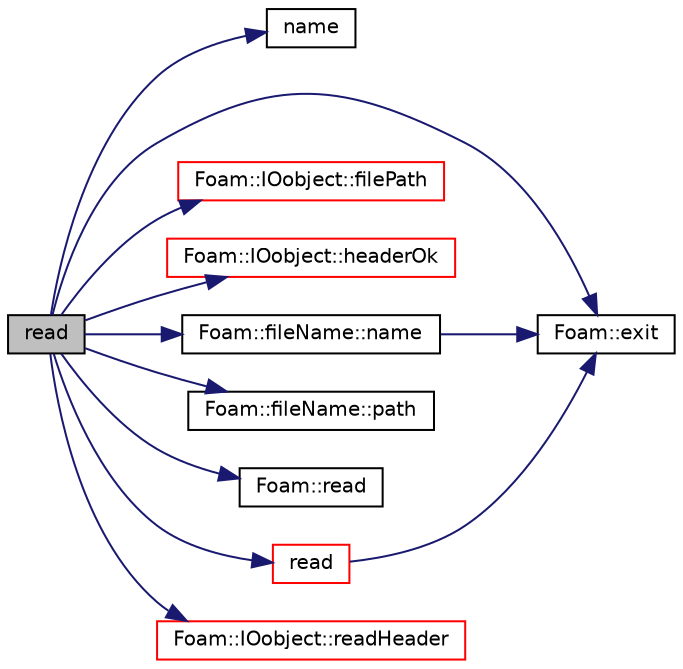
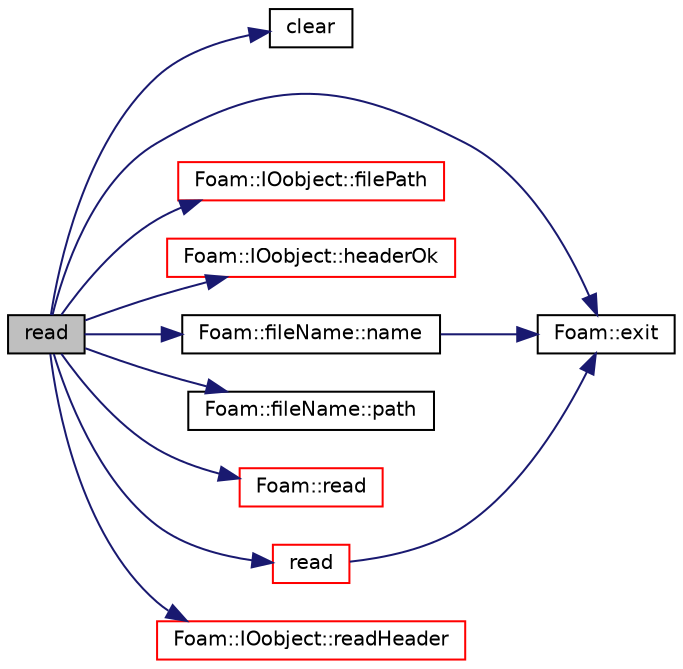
node "name": label "name" -> "clear"
node "Foam::read": color black -> red
